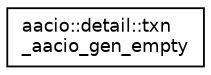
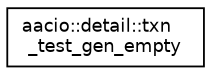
node "aacio::detail::txn _aacio_gen_empty": label "aacio::detail::txn _aacio_gen_empty" -> "aacio::detail::txn _test_gen_empty"
